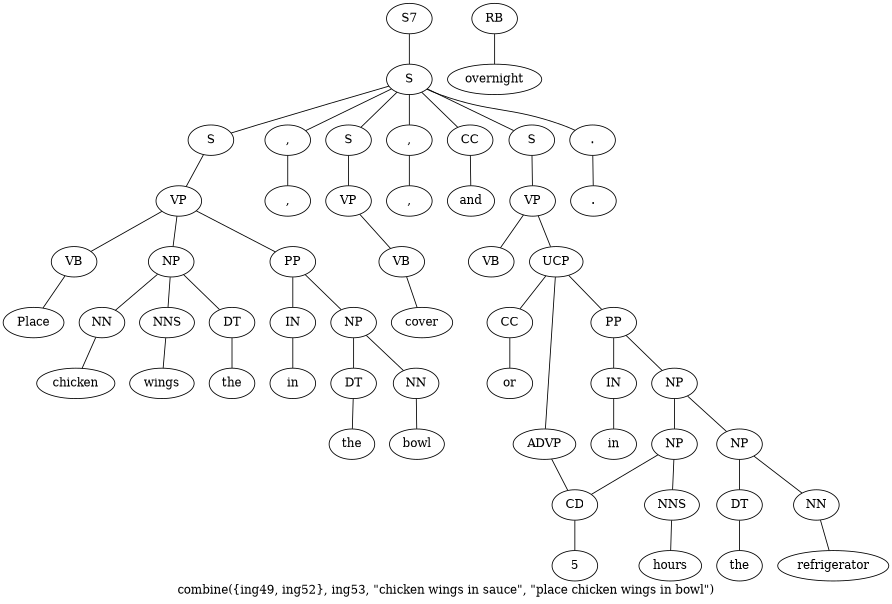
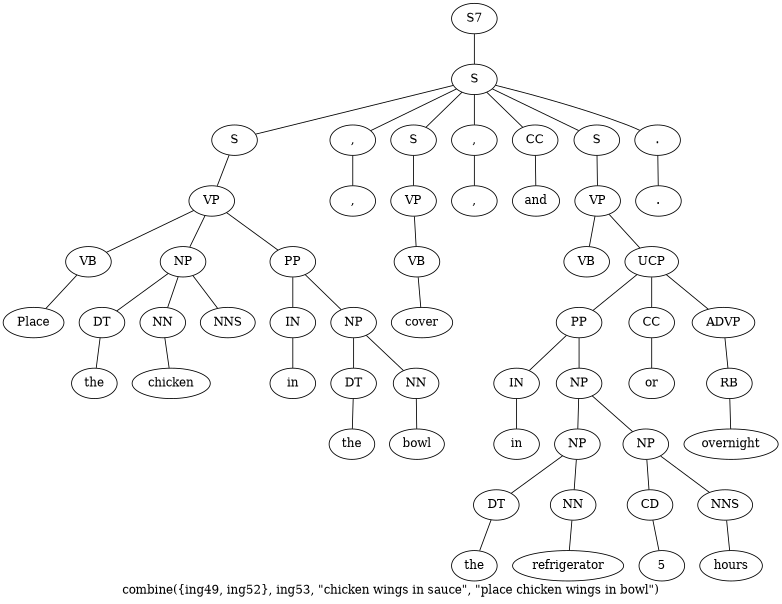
node "wings": removed
edge "ADVP" -- "CD": now "ADVP" -- "RB"
